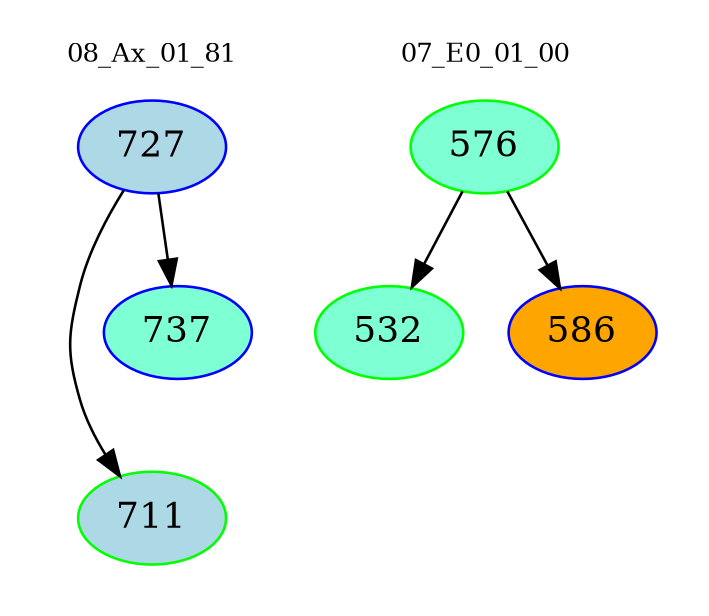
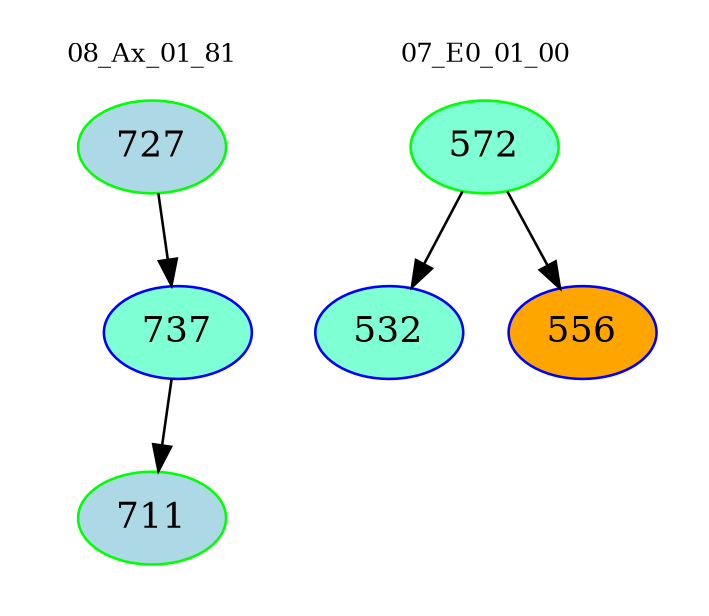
node "727": color blue -> green
node "576": label "576" -> "572"
edge "727" -> "711": now "737" -> "711"
node "532": color green -> blue
node "586": label "586" -> "556"
